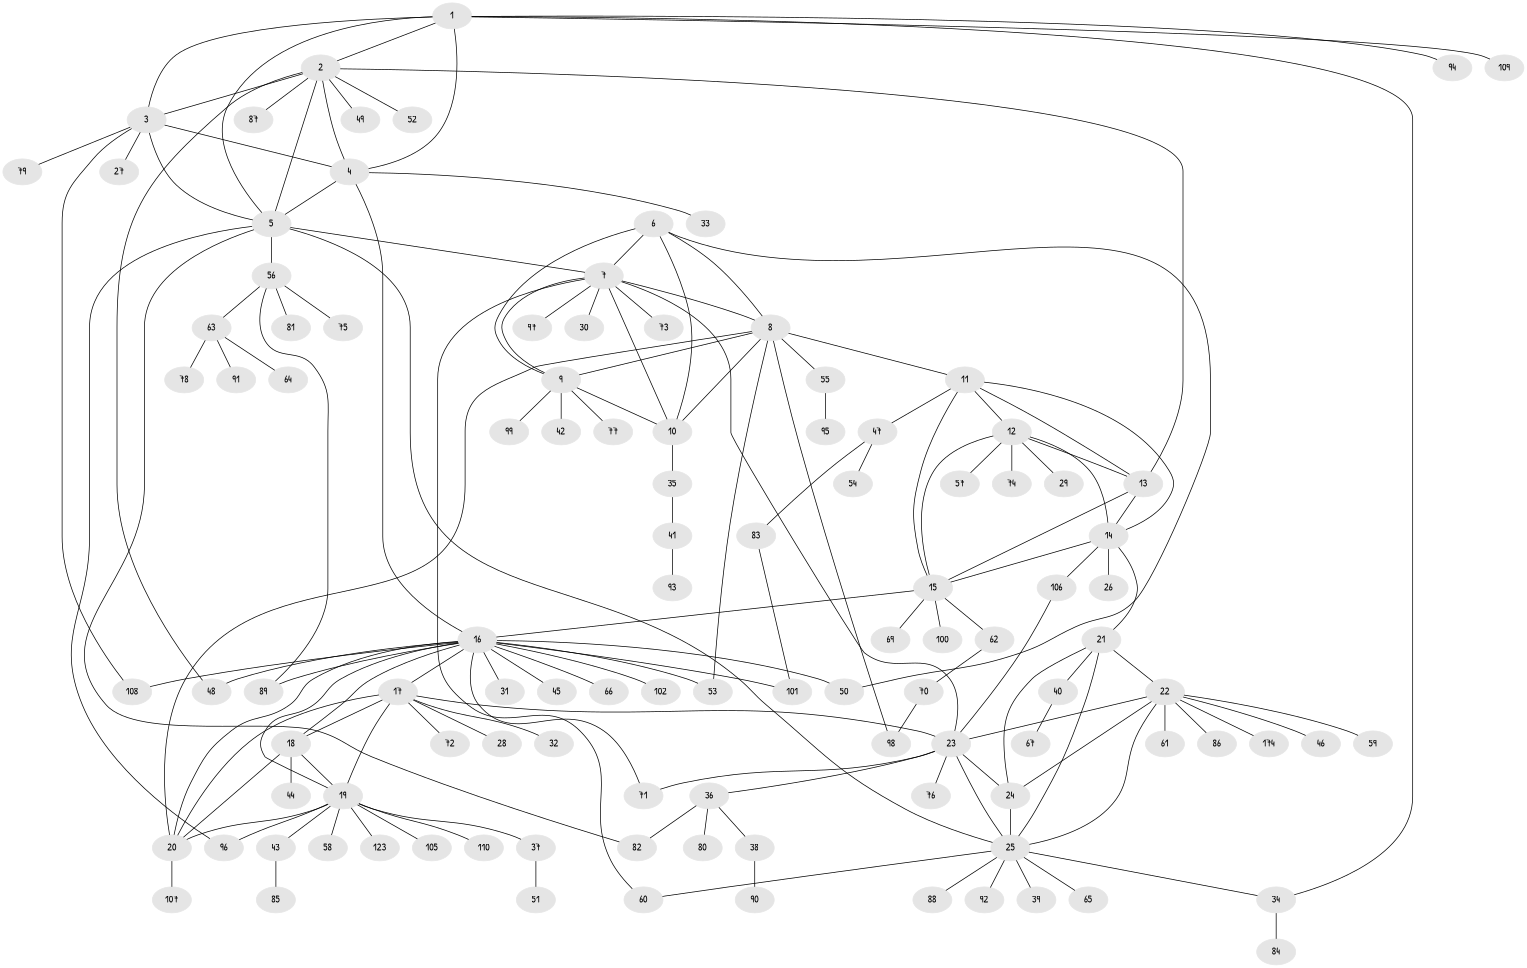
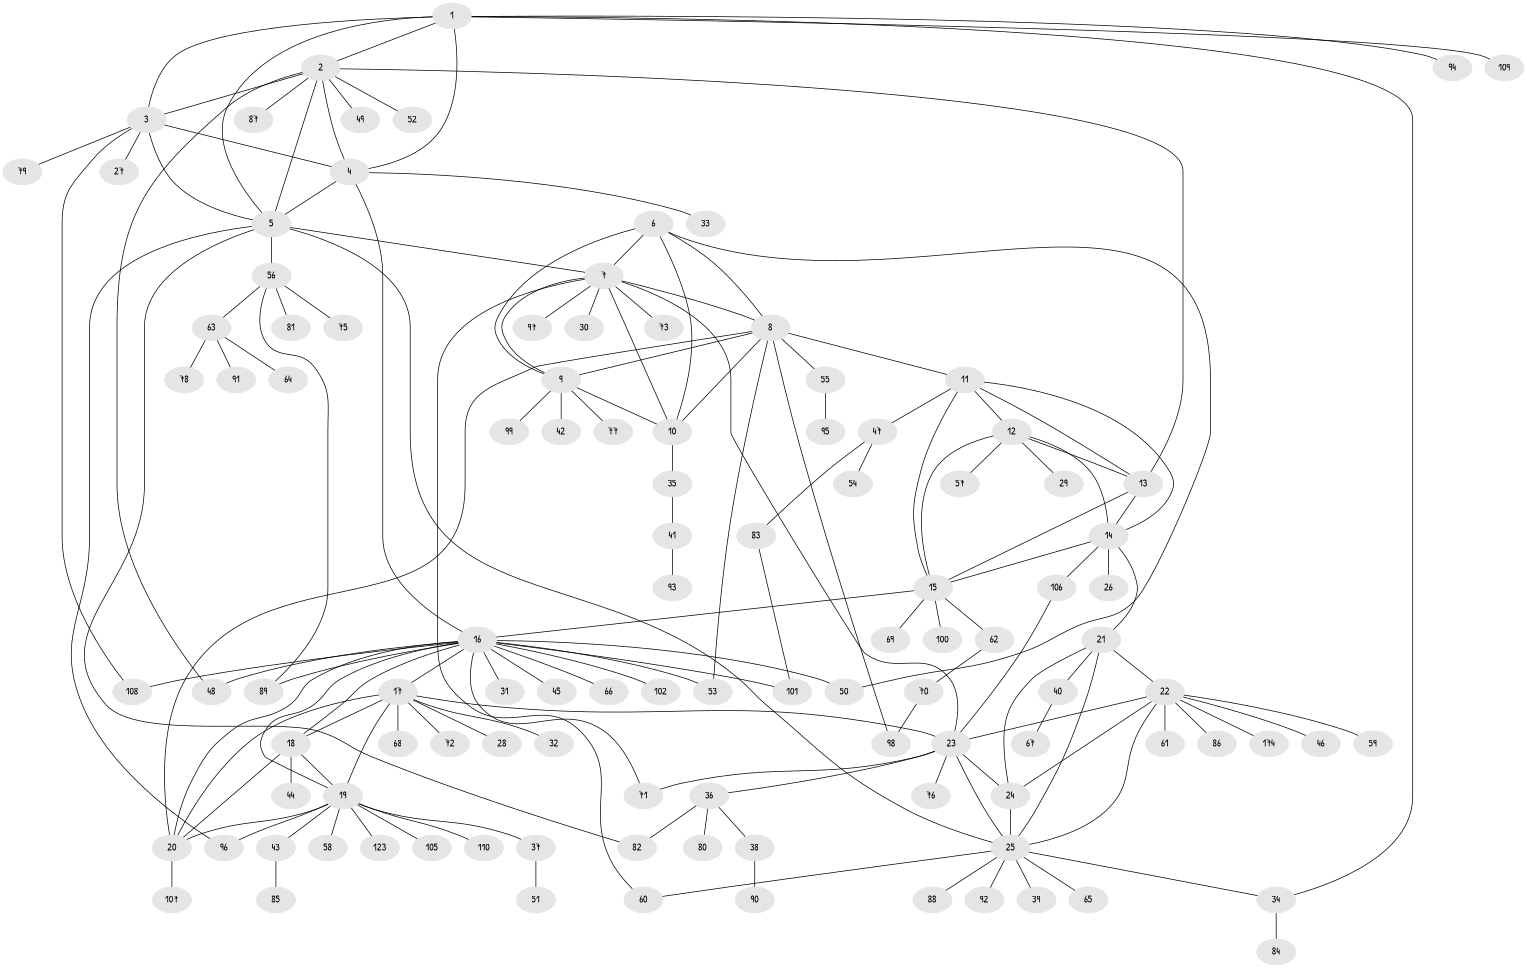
node "74": removed
node "68": added
